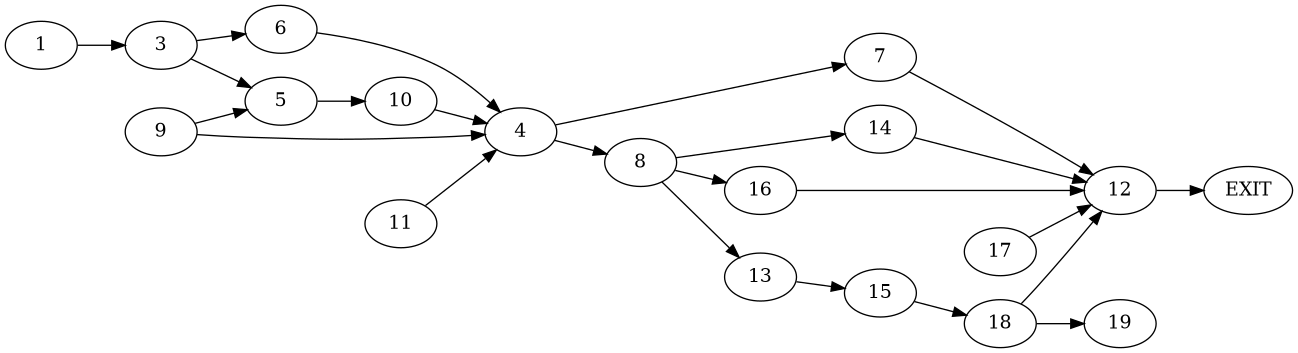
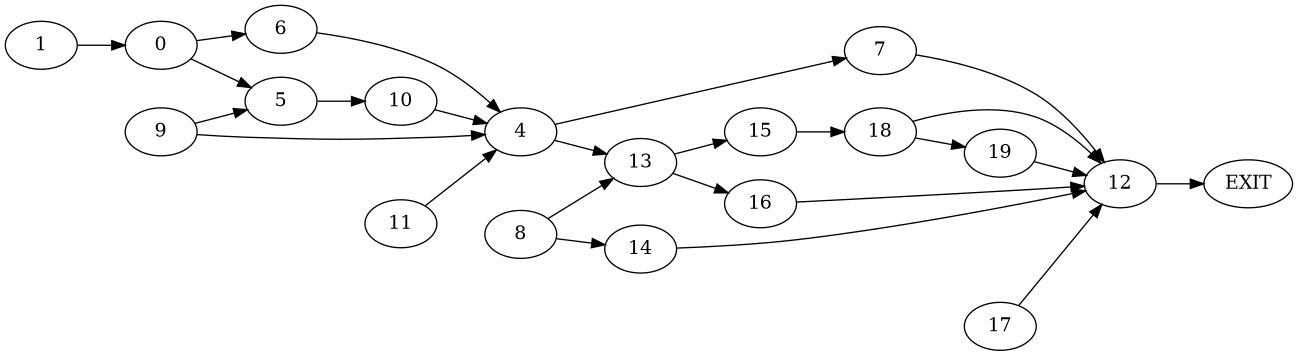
node "3": label "3" -> "0"
edge "4" -> "8": now "4" -> "13"
edge "19" -> "12": added
edge "8" -> "16": now "13" -> "16"
